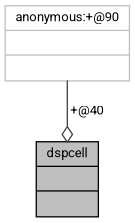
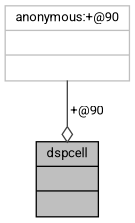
edge "anonymous:+@90" -> "dspcell": label " +@40" -> " +@90"
